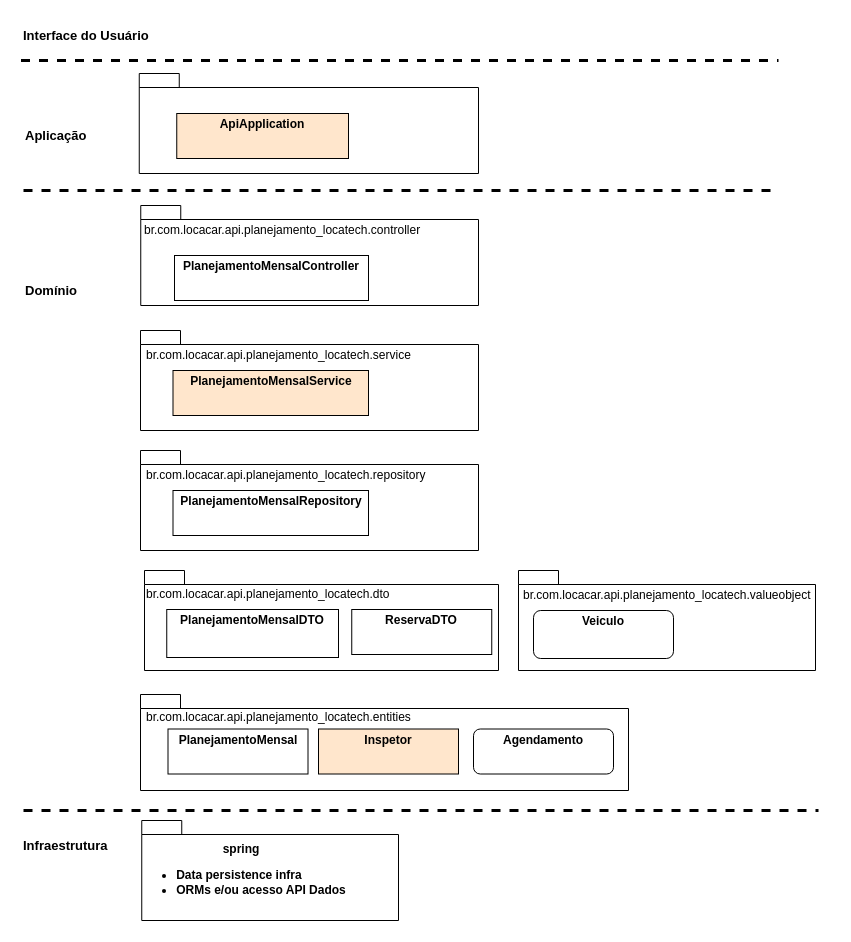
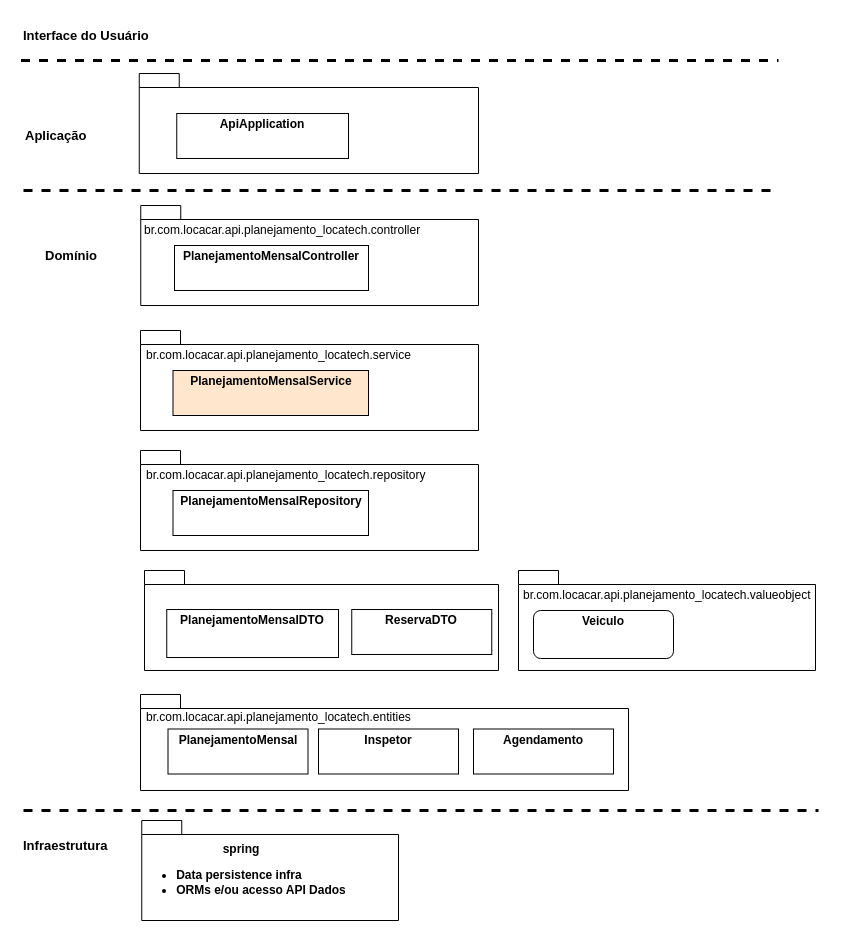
node "ApiApplication": fillcolor #ffe6cc -> #ffffff
node "PlanejamentoMensalController": moved (272, 278) -> (272, 268)
node "Domínio": moved (69, 291) -> (89, 256)
node "br.com.locacar.api.planejamento_locatech.dto": removed
node "Inspetor": fillcolor #ffe6cc -> #ffffff
node "Agendamento": shape rounded rectangle -> rectangle
